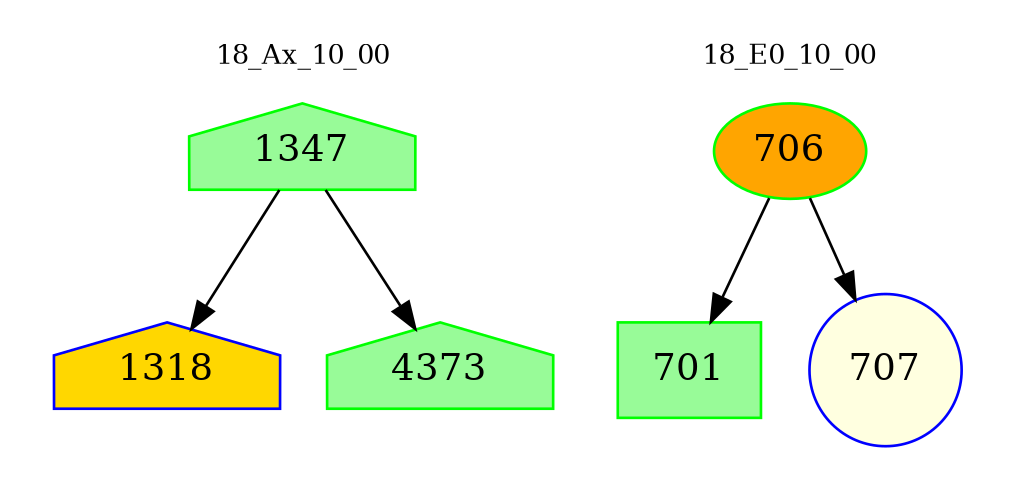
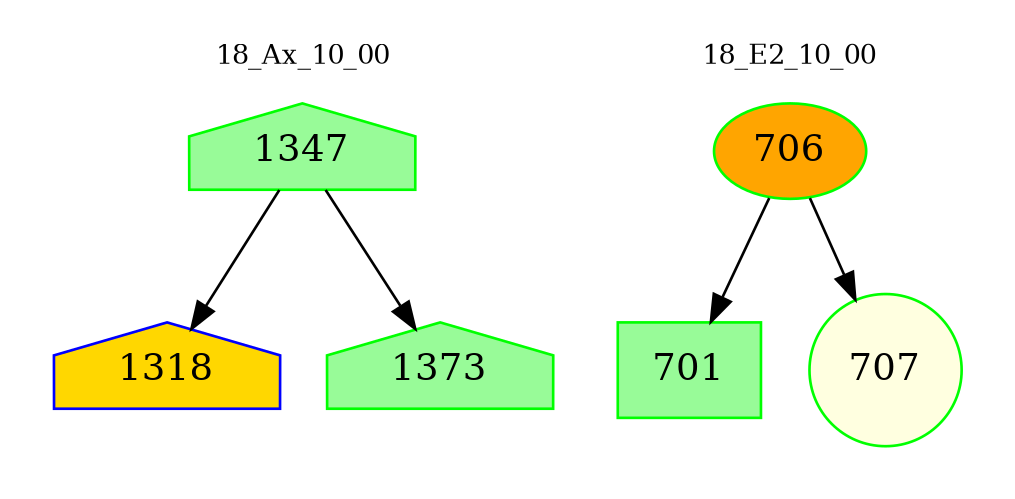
cluster "18_E0_10_00": label "18_E0_10_00" -> "18_E2_10_00"
node "4373": label "4373" -> "1373"
node "707": color blue -> green
